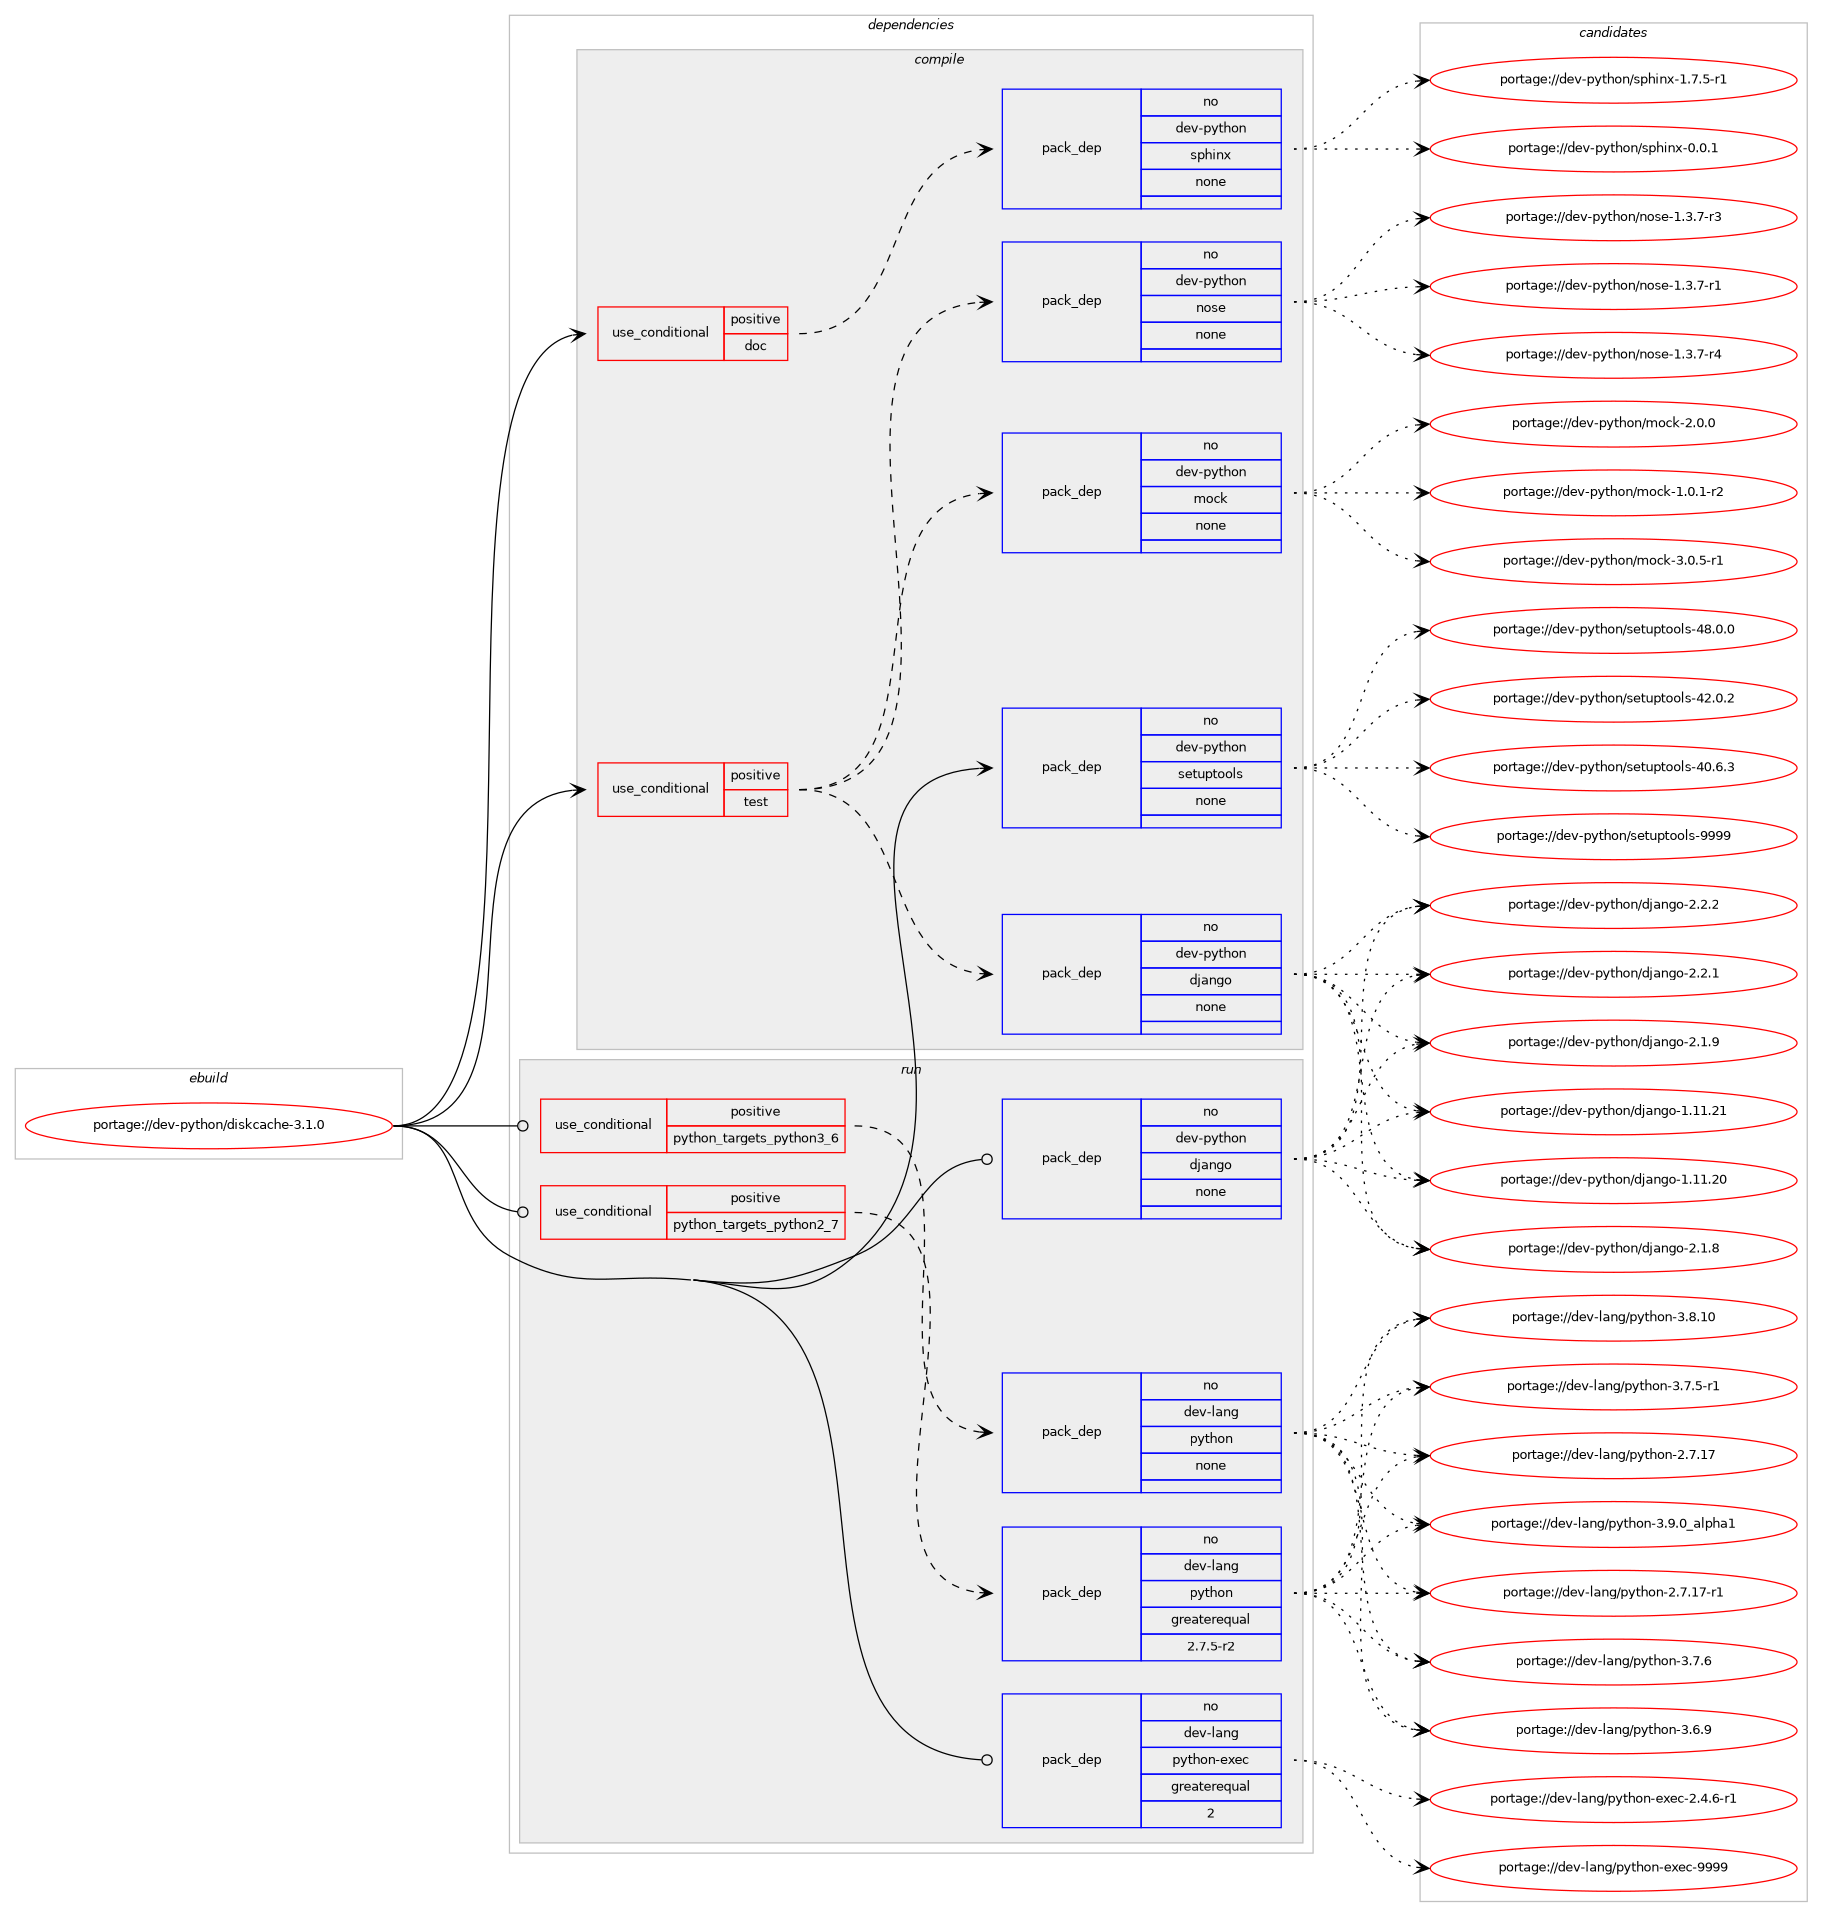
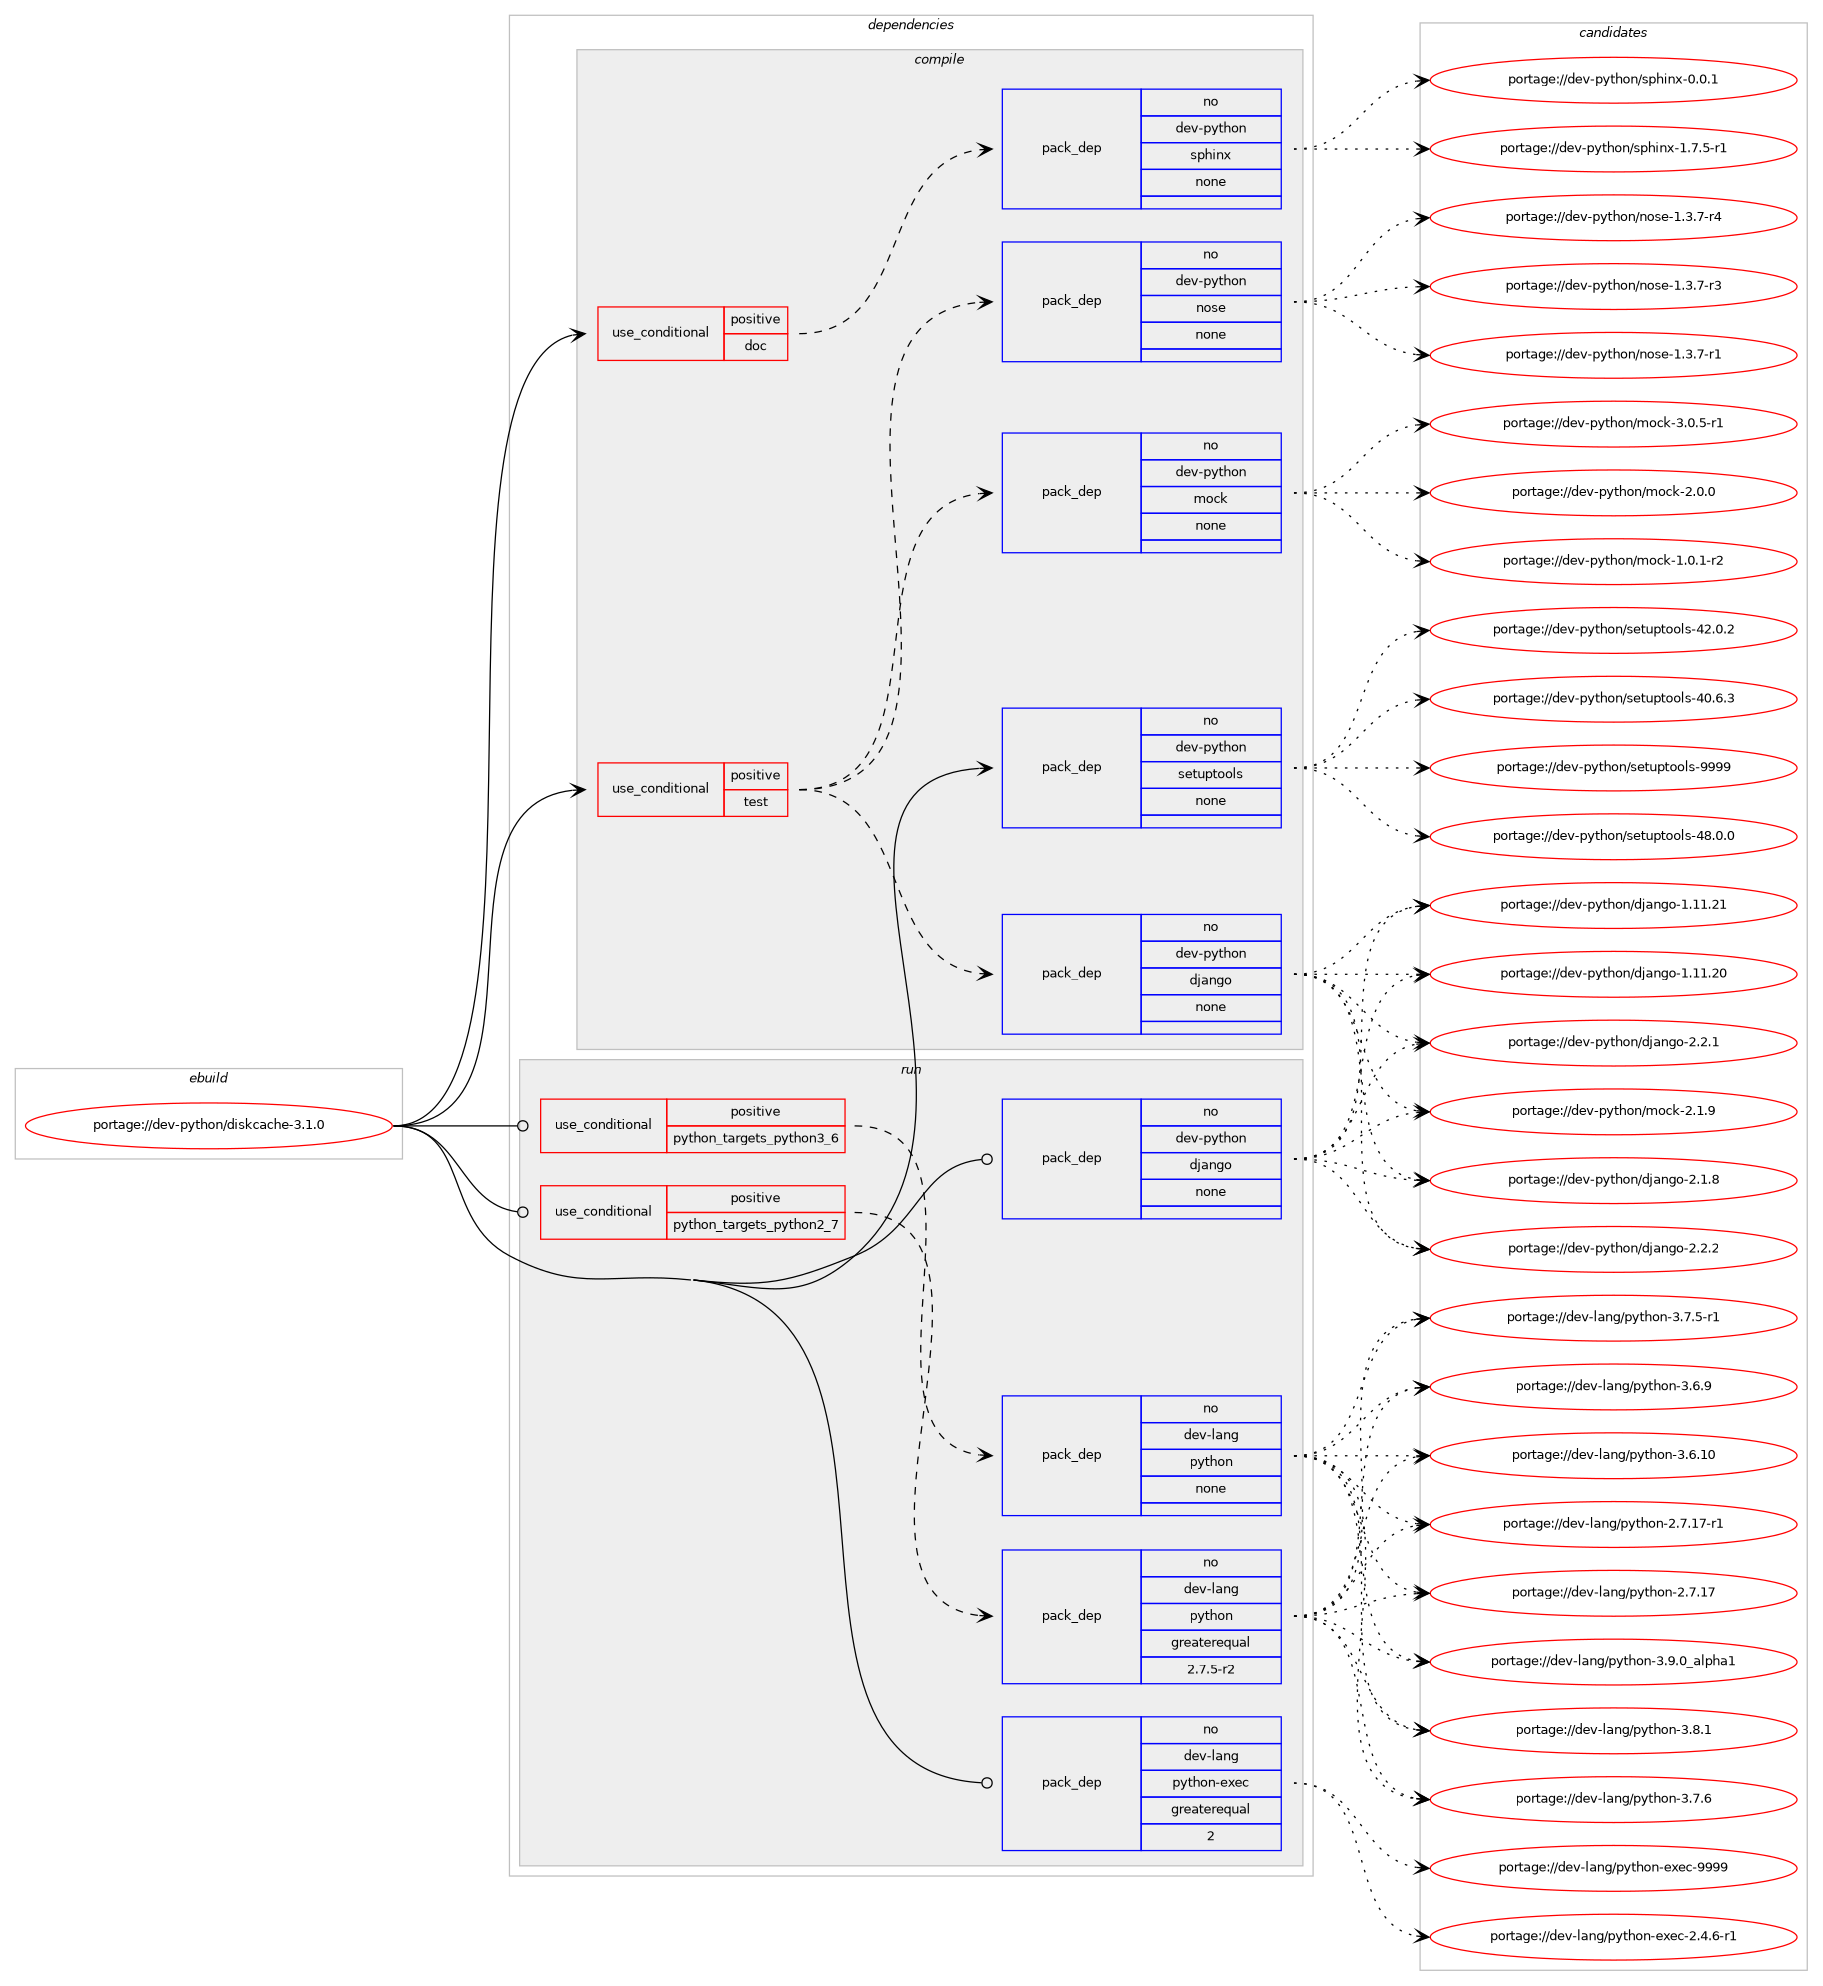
node "portage://dev-python/django-2.1.9": label "portage://dev-python/django-2.1.9" -> "portage://dev-python/mock-2.1.9"
node "portage://dev-lang/python-3.8.10": label "portage://dev-lang/python-3.8.10" -> "portage://dev-lang/python-3.6.10"
node "portage://dev-lang/python-3.8.1": added
